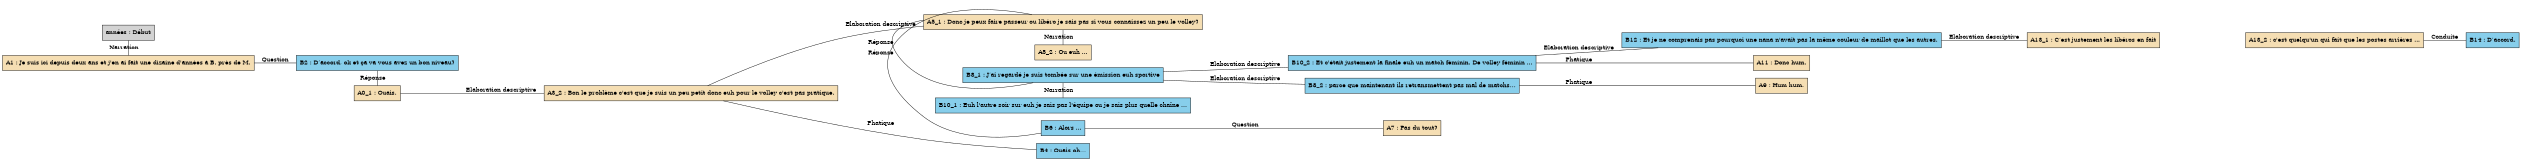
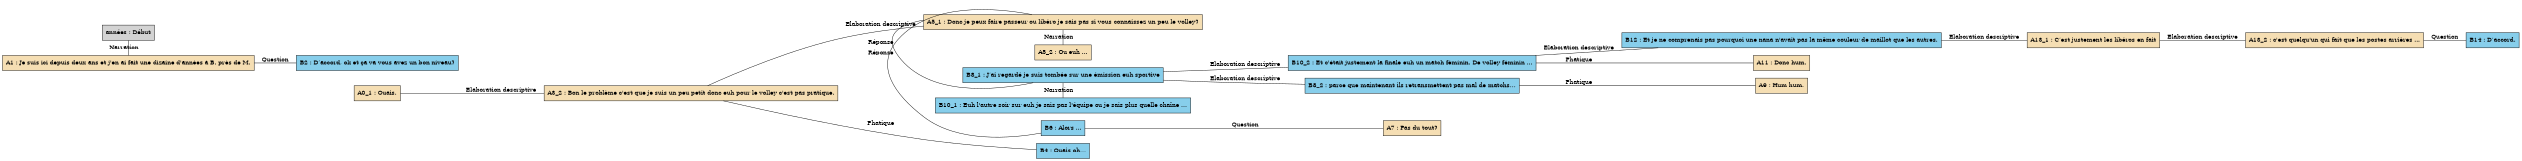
edge "A13_2 : c'est quelqu'un qui fait que les postes arrières ..." -- "B14 : D’accord.": label "Conduite" -> "Question"
edge "A13_1 : C’est justement les libéros en fait" -- "A13_2 : c'est quelqu'un qui fait que les postes arrières ...": added, label "Elaboration descriptive"
edge "B2 : D’accord, ok et ça va vous avez un bon niveau?" -- "A0_1 : Ouais.": removed, label "Réponse"
